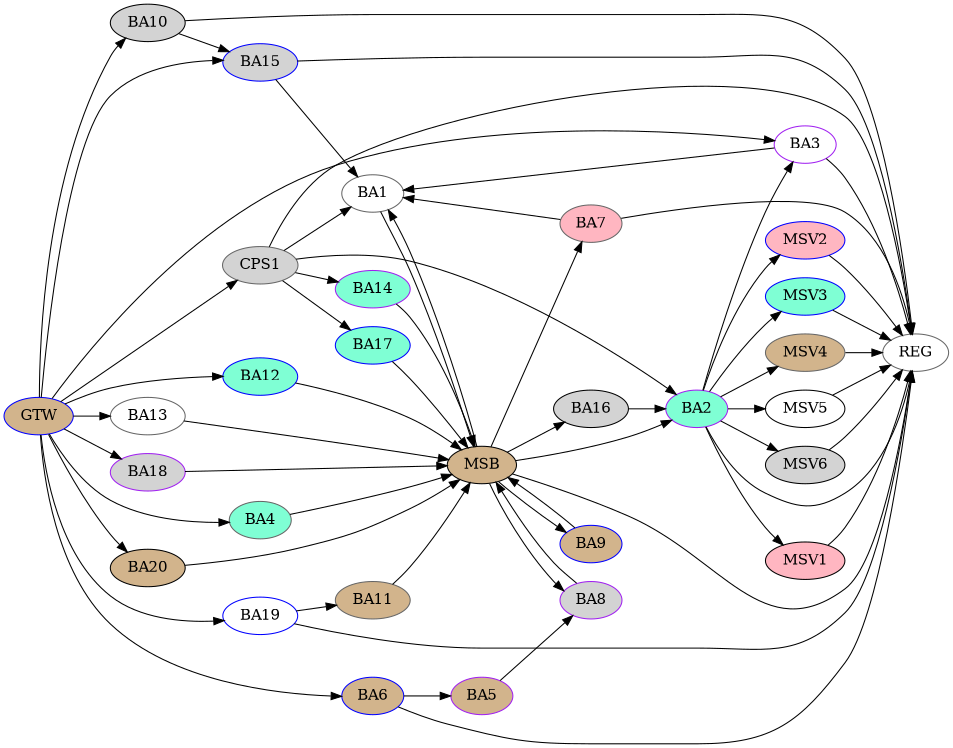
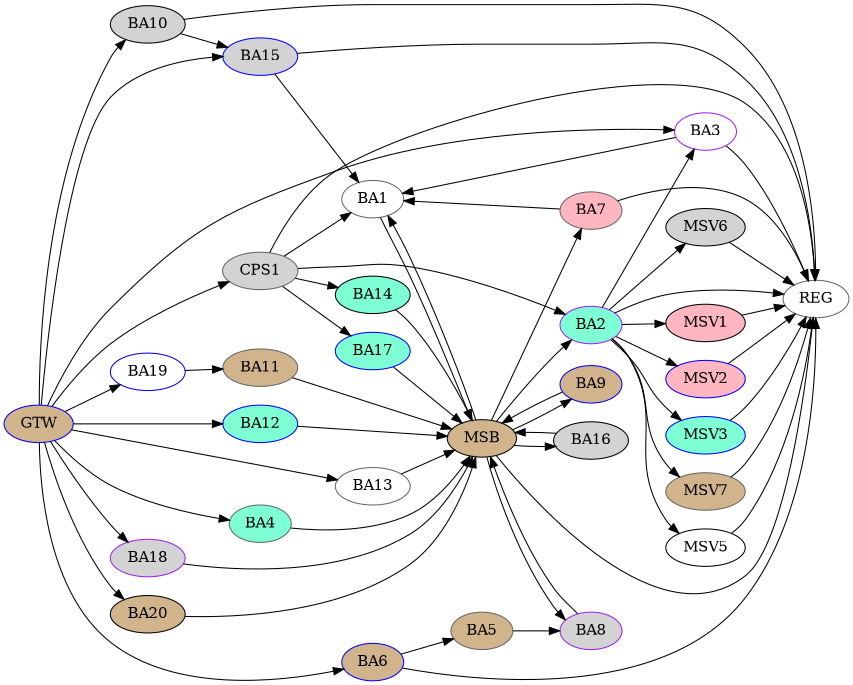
node "BA14": color purple -> black
node "MSV4": label "MSV4" -> "MSV7"
edge "BA16" -> "BA2": now "BA16" -> "MSB"
edge "BA19" -> "REG": removed
node "BA5": color purple -> gray40
